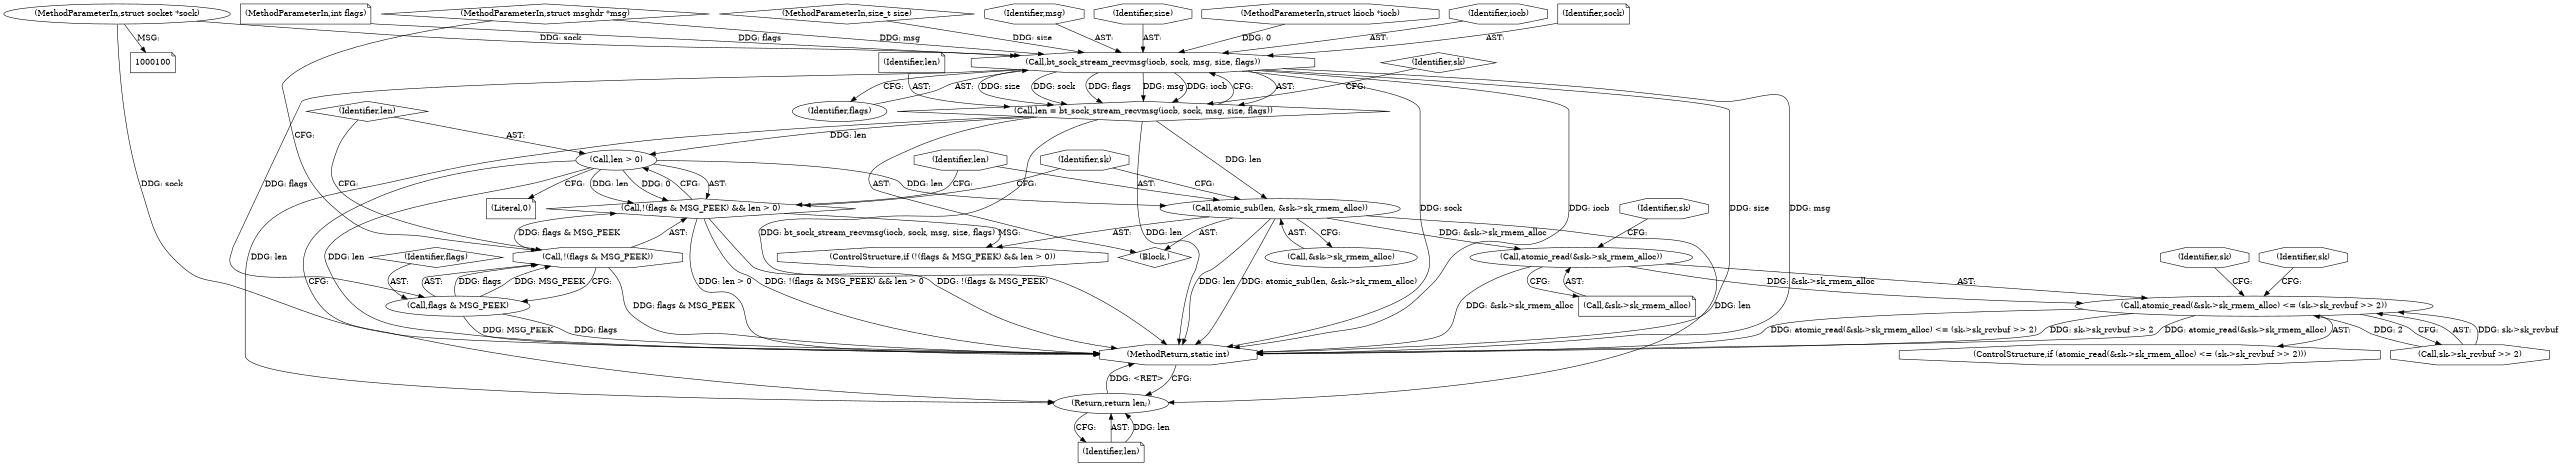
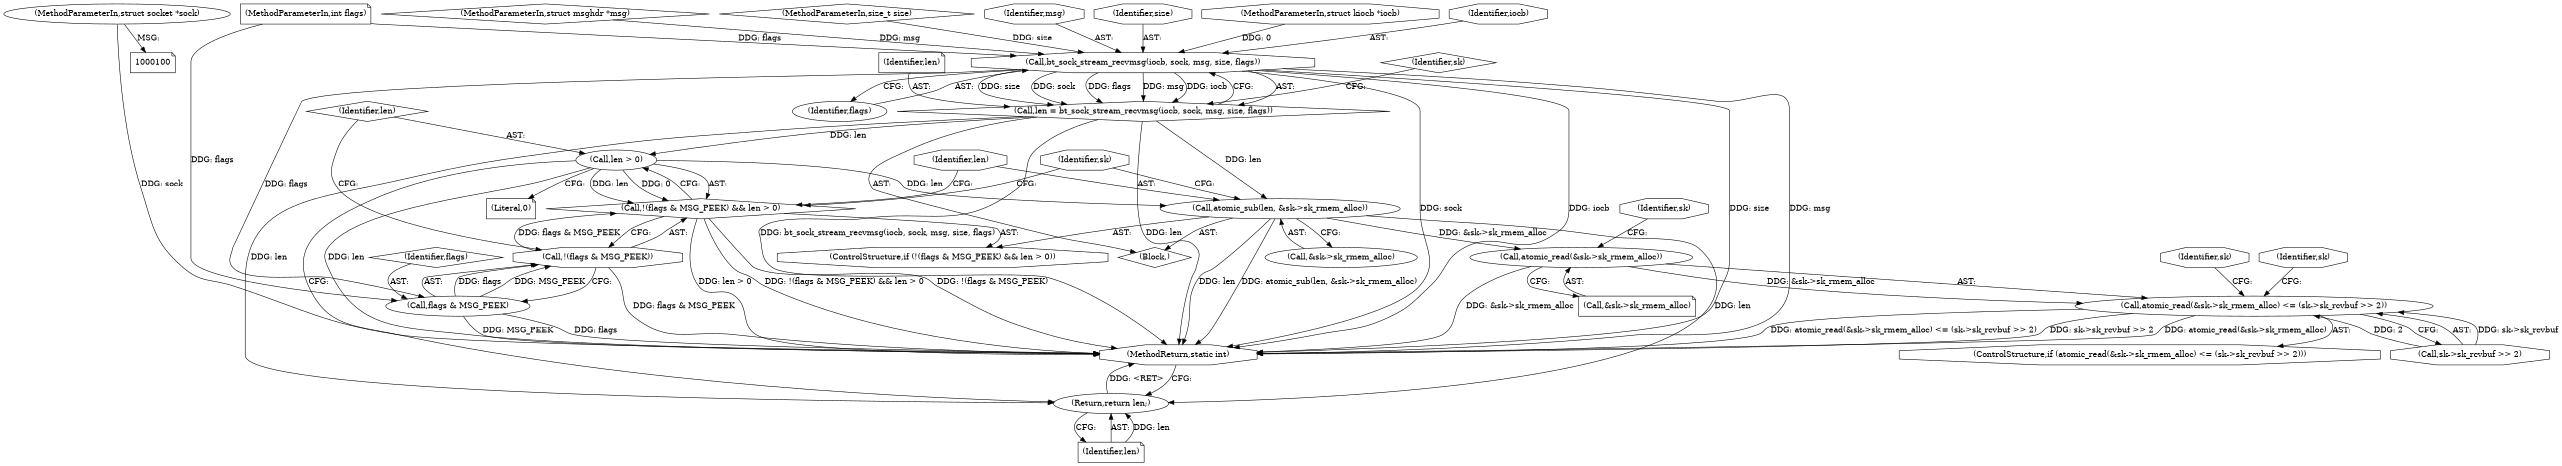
node "(Identifier,sock)": removed
edge "(MethodParameterIn,struct socket *sock)" -> "(Call,bt_sock_stream_recvmsg(iocb, sock, msg, size, flags))": removed, label "DDG: sock"
edge "(MethodParameterIn,struct msghdr *msg)" -> "(Call,!(flags & MSG_PEEK))": now "(Call,!(flags & MSG_PEEK) && len > 0)" -> "(Call,!(flags & MSG_PEEK))"
edge "(MethodParameterIn,int flags)" -> "(Call,flags & MSG_PEEK)": added, label "DDG: flags"
edge "(Call,!(flags & MSG_PEEK) && len > 0)" -> "(ControlStructure,if (!(flags & MSG_PEEK) && len > 0))": label "MSG: " -> "AST: "
